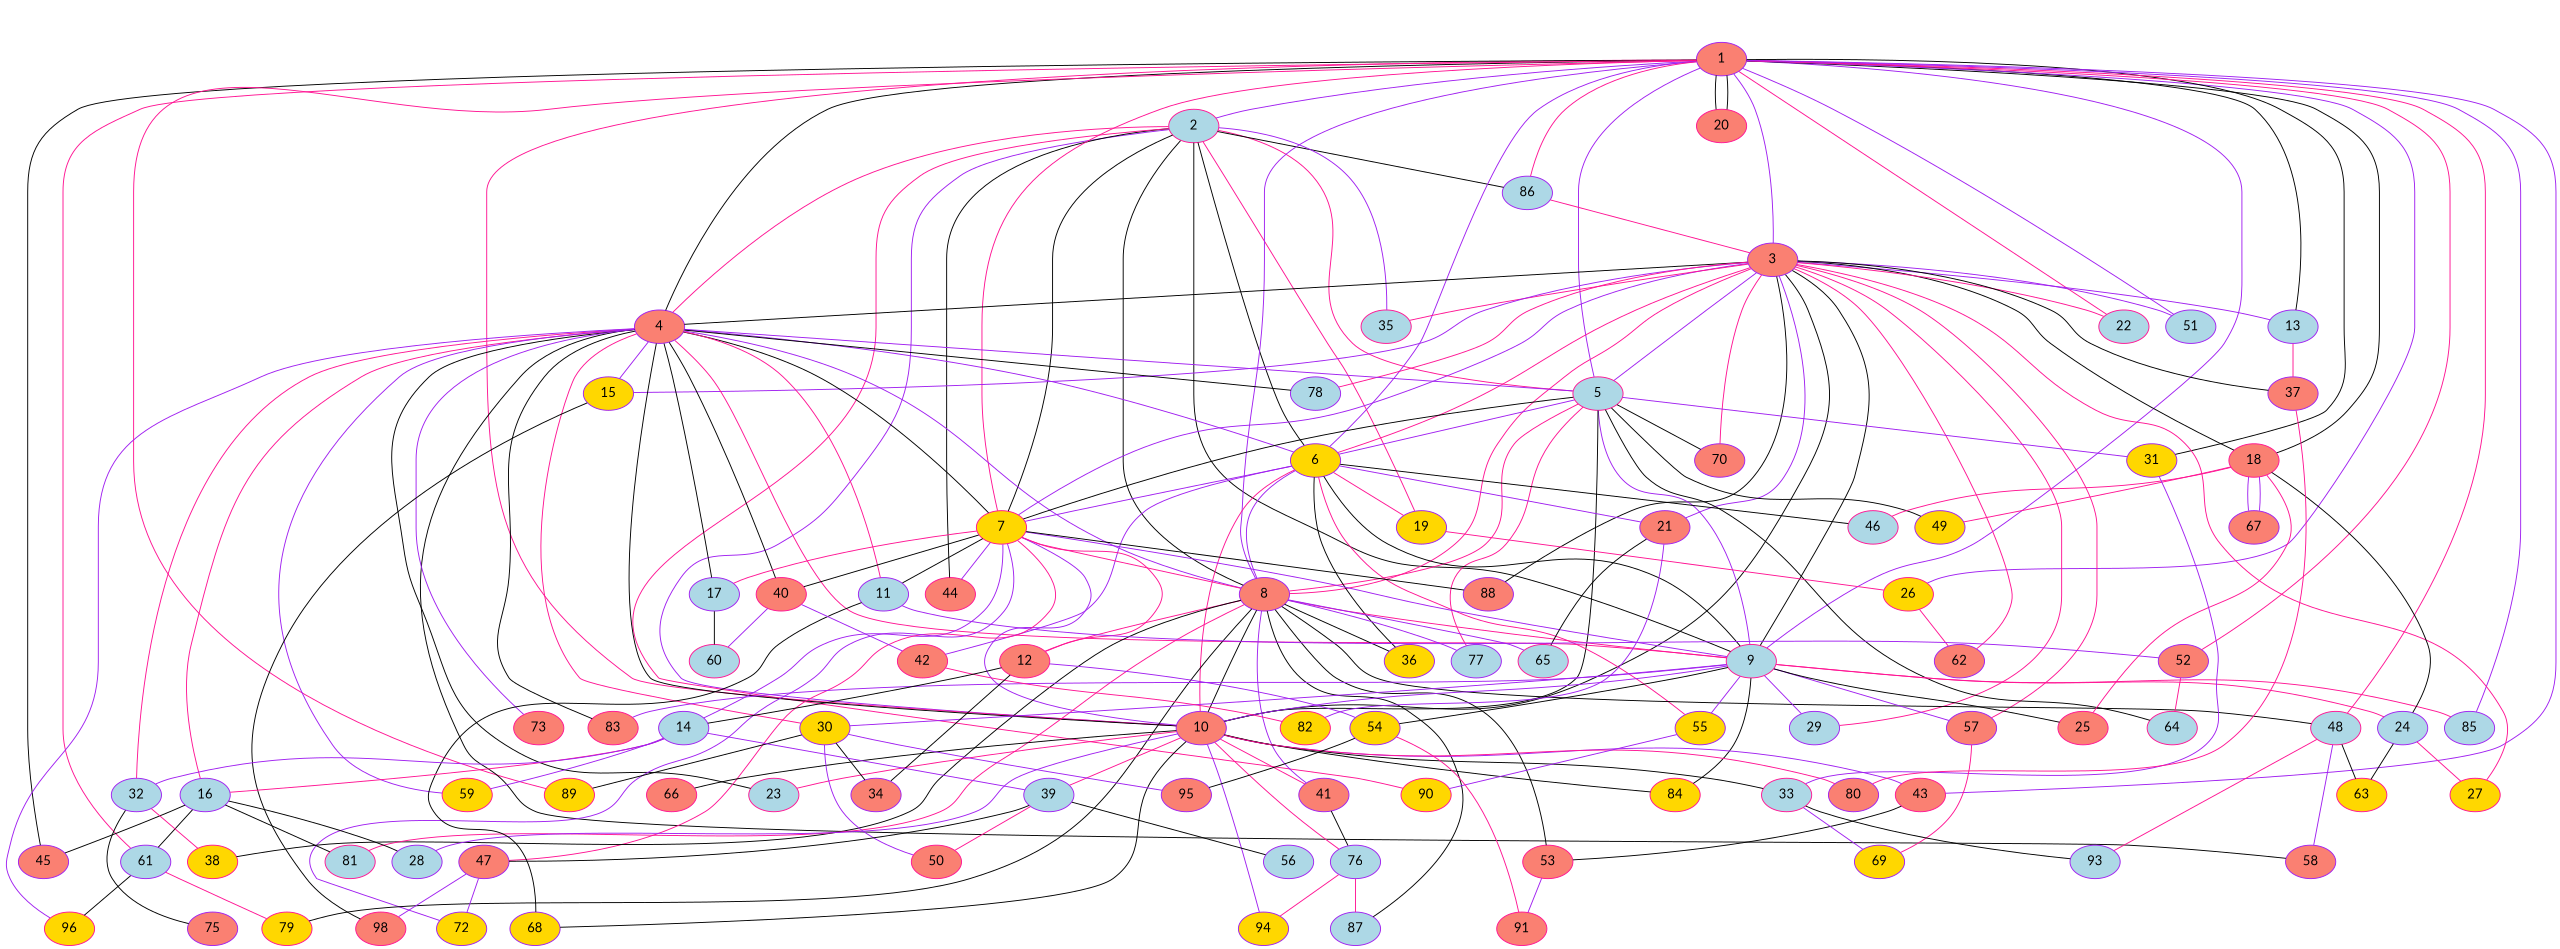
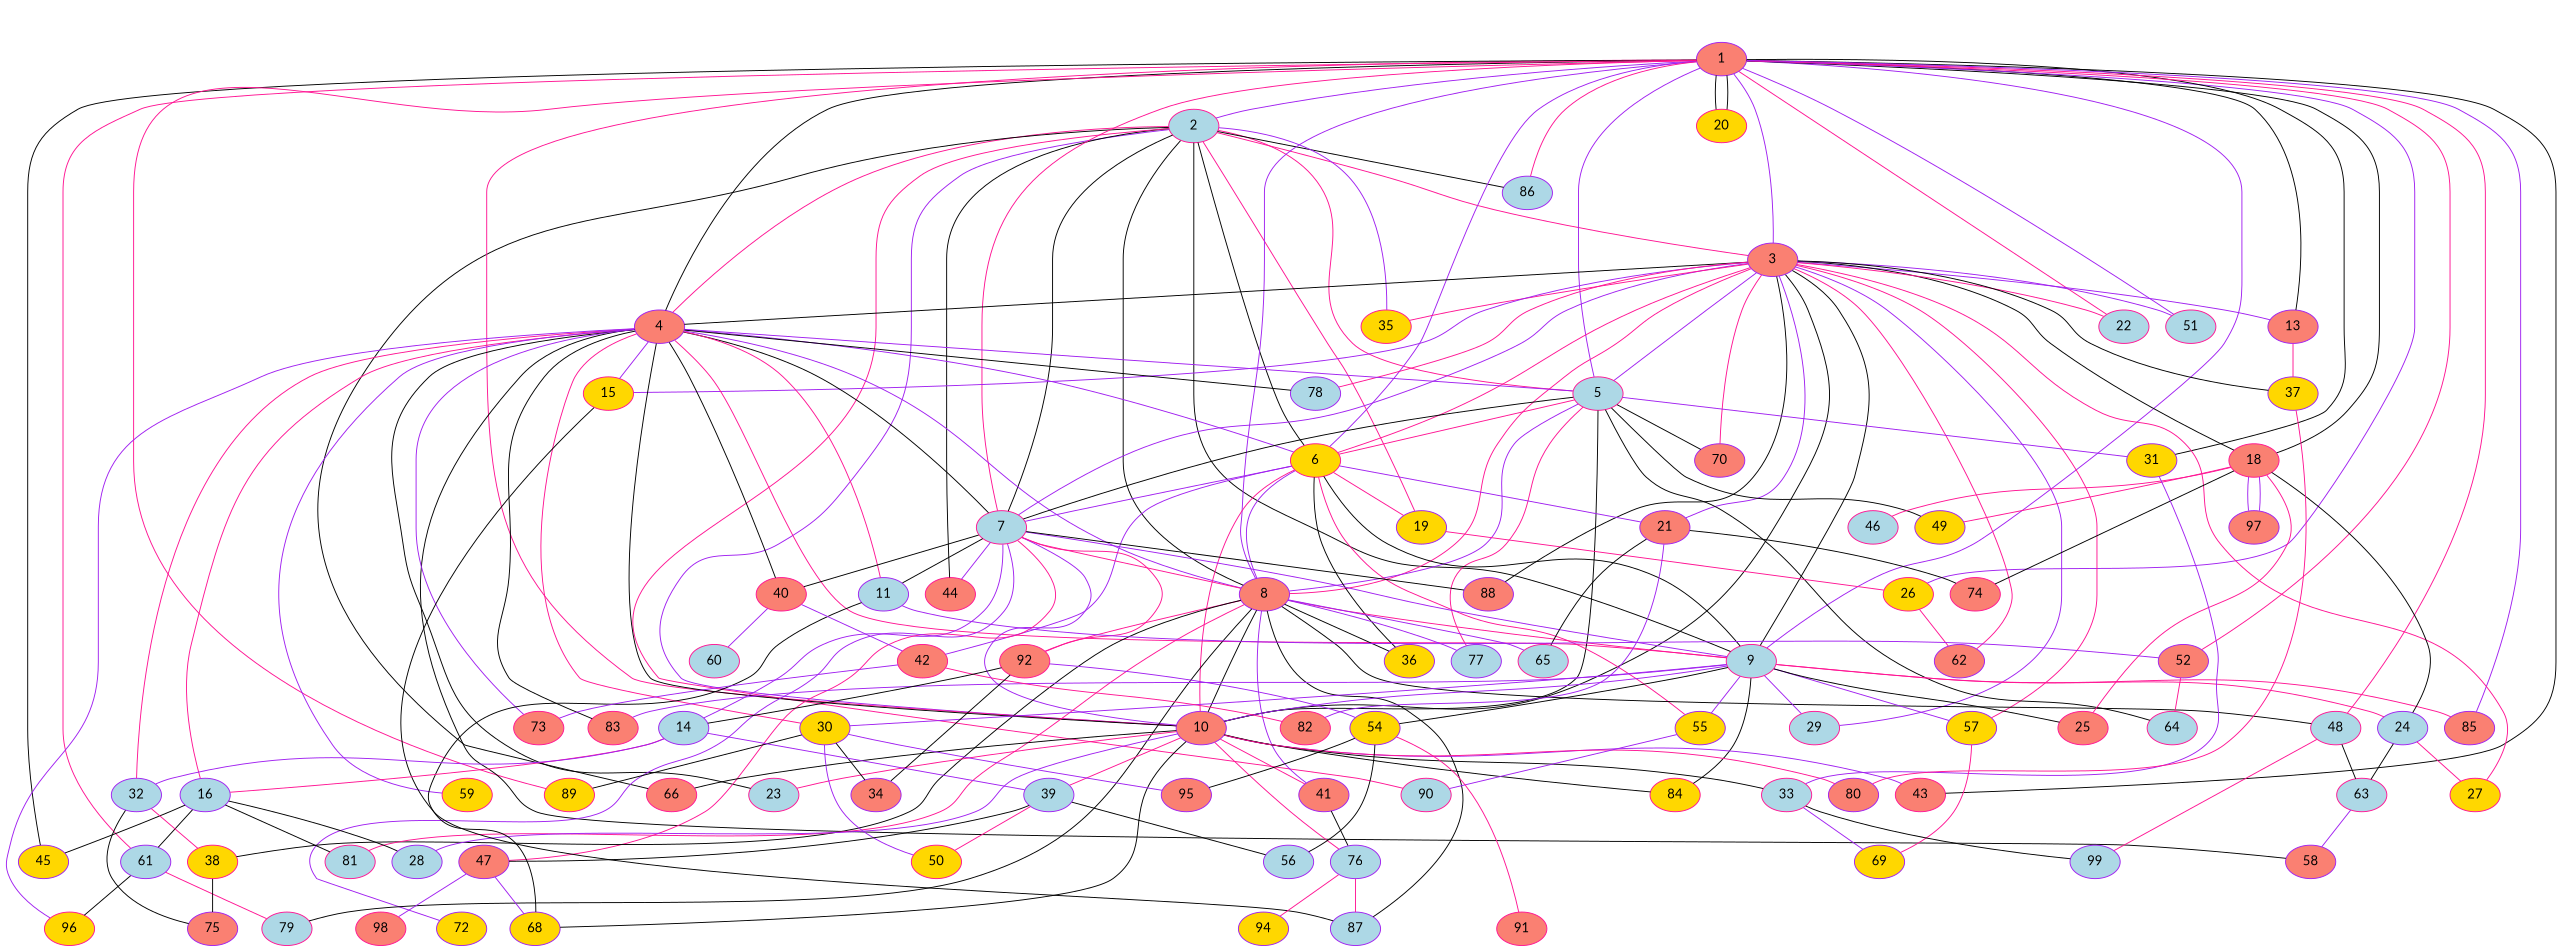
node "20": fillcolor salmon -> gold
edge "86" -- "3": now "2" -- "3"
edge "2" -- "66": added
node "35": fillcolor lightblue -> gold
node "51": color purple -> deeppink
node "13": fillcolor lightblue -> salmon
edge "1" -- "43": color purple -> black
node "15": color purple -> deeppink
node "37": fillcolor salmon -> gold
edge "5" -- "6": color purple -> deeppink
node "6": color purple -> deeppink
edge "6" -- "46": removed
edge "5" -- "9": removed
node "7": fillcolor gold -> lightblue
edge "3" -- "29": color deeppink -> purple
node "67": label "67" -> "97"
edge "5" -- "8": color deeppink -> purple
node "17": removed
node "74": added
edge "15" -- "98": now "15" -- "87"
node "12": label "12" -> "92"
edge "42" -- "73": added
node "82": fillcolor gold -> salmon
node "29": color purple -> deeppink
node "57": fillcolor salmon -> gold
node "85": fillcolor lightblue -> salmon
edge "14" -- "59": removed
node "90": fillcolor gold -> lightblue
edge "48" -- "58": now "63" -- "58"
node "63": fillcolor gold -> lightblue
edge "54" -- "56": added
edge "10" -- "94": removed
node "45": fillcolor salmon -> gold
node "50": fillcolor salmon -> gold
node "53": removed
node "93": label "93" -> "99"
edge "47" -- "72": now "47" -- "68"
edge "38" -- "75": added
node "79": fillcolor gold -> lightblue
